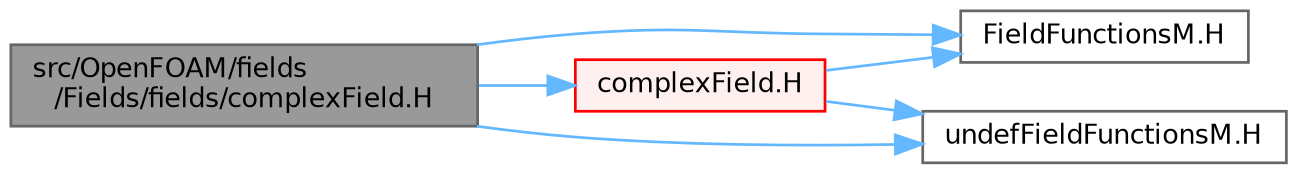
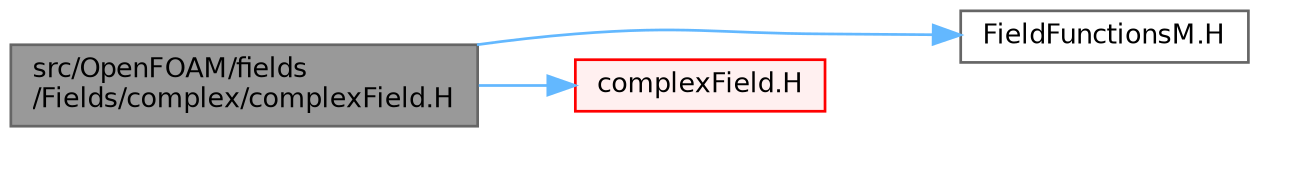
edge "complexField.H" -> "FieldFunctionsM.H": removed
node "src/OpenFOAM/fields /Fields/fields/complexField.H": label "src/OpenFOAM/fields /Fields/fields/complexField.H" -> "src/OpenFOAM/fields /Fields/complex/complexField.H"
node "undefFieldFunctionsM.H": removed
